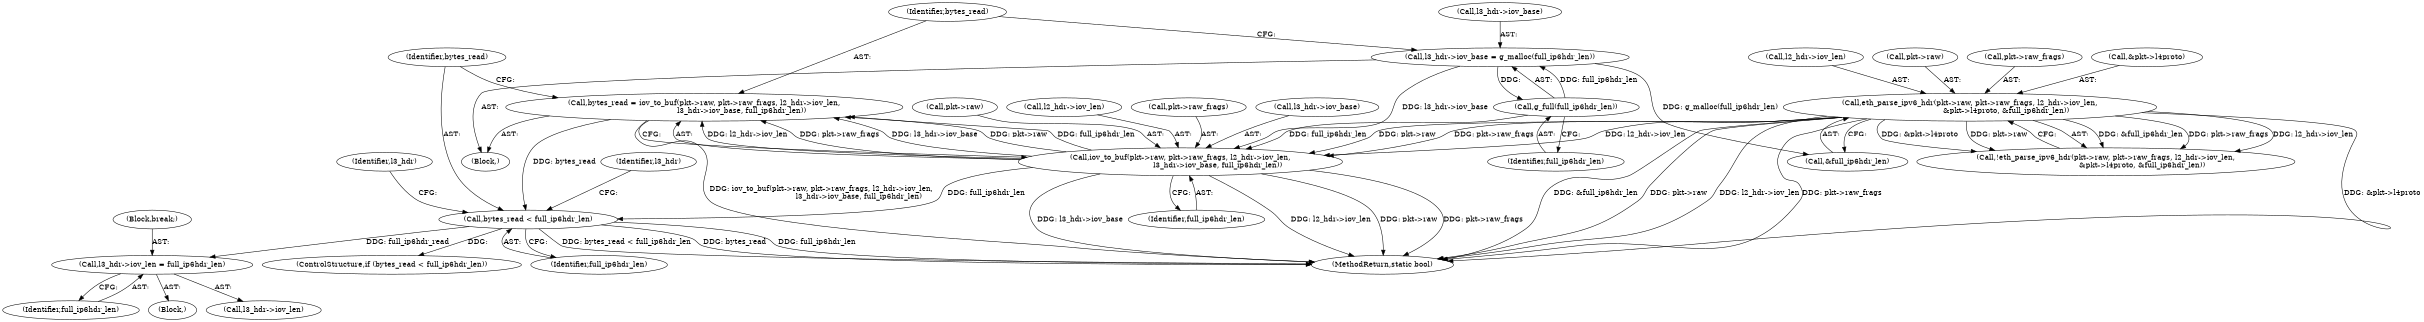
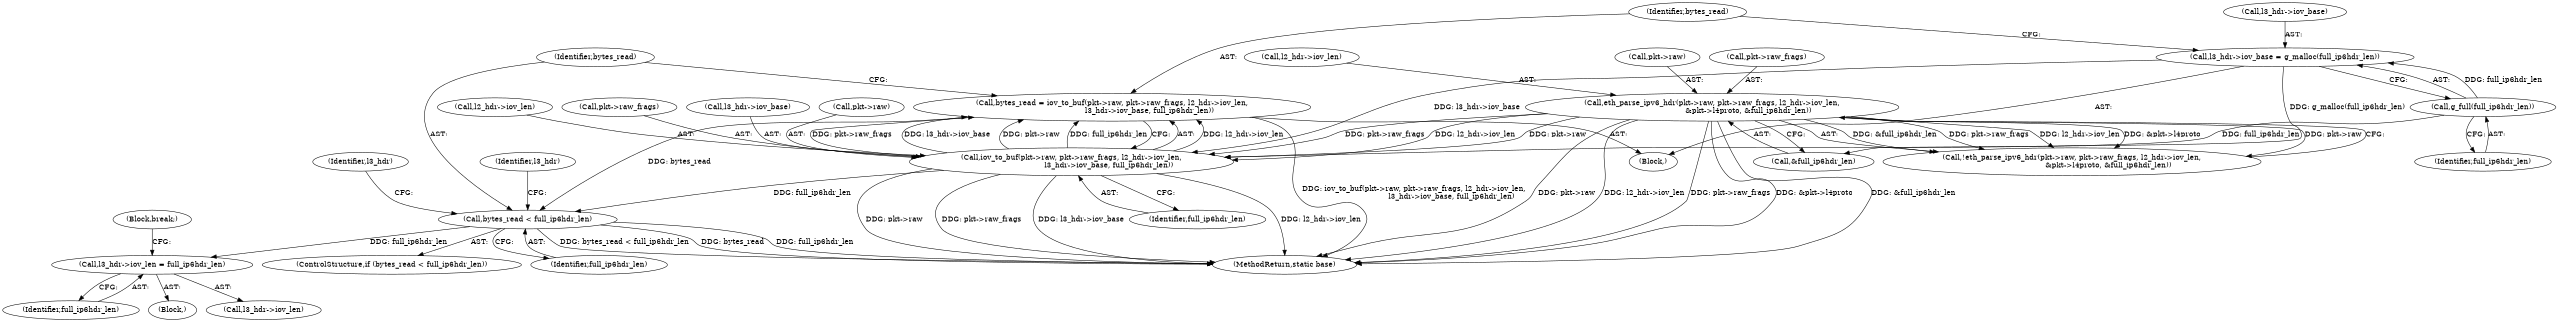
node "(Call,&pkt->l4proto)": removed
edge "(Call,l3_hdr->iov_base = g_malloc(full_ip6hdr_len))" -> "(Call,g_full(full_ip6hdr_len))": label "DDG: " -> "CFG: "
edge "(Block,break;)" -> "(Call,l3_hdr->iov_len = full_ip6hdr_len)": label "AST: " -> "CFG: "
edge "(Call,bytes_read < full_ip6hdr_len)" -> "(Call,l3_hdr->iov_len = full_ip6hdr_len)": label "DDG: full_ip6hdr_read" -> "DDG: full_ip6hdr_len"
edge "(Call,bytes_read < full_ip6hdr_len)" -> "(ControlStructure,if (bytes_read < full_ip6hdr_len))": label "DDG: " -> "AST: "
node "(MethodReturn,static bool)": label "(MethodReturn,static bool)" -> "(MethodReturn,static base)"
